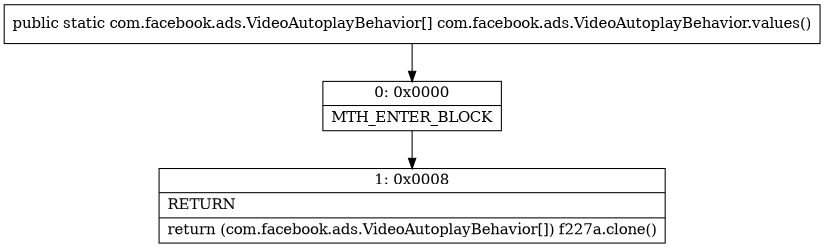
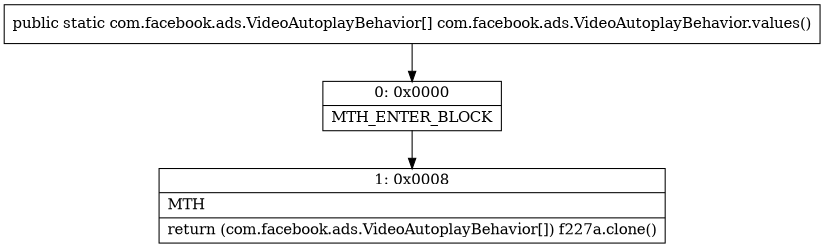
node "1: 0x0008": text "RETURN" -> "MTH"
